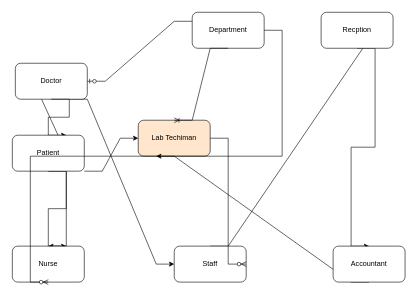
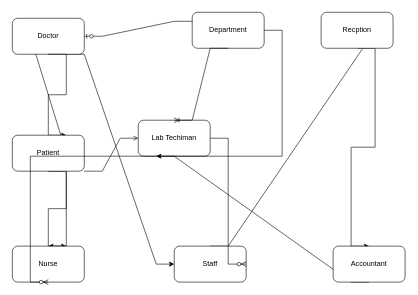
node "Doctor": moved (51, 81) -> (48, 36)
edge "Patient" -> "Lab Techiman": arrowhead classic -> open
node "Lab Techiman": fillcolor #ffe6cc -> #ffffff
